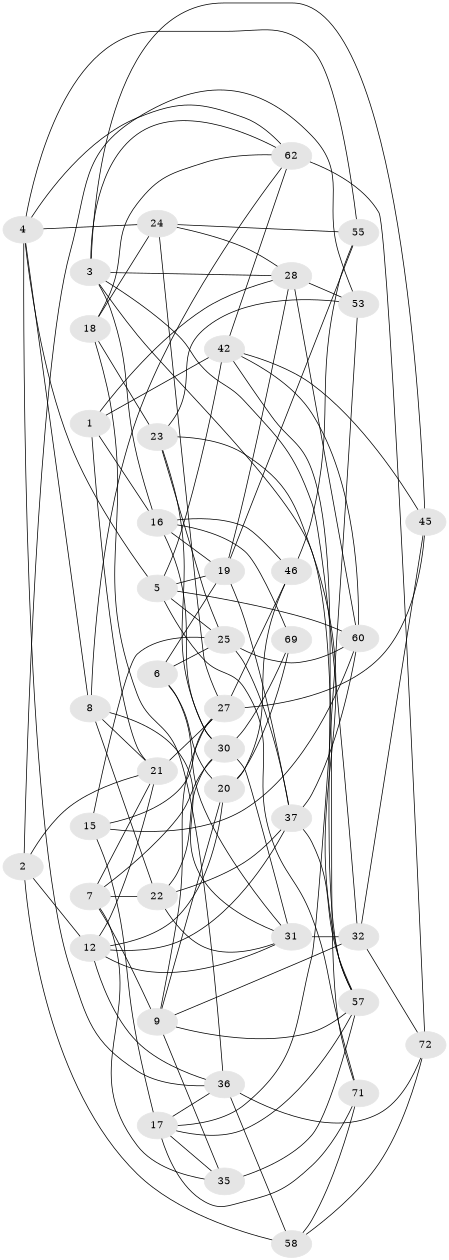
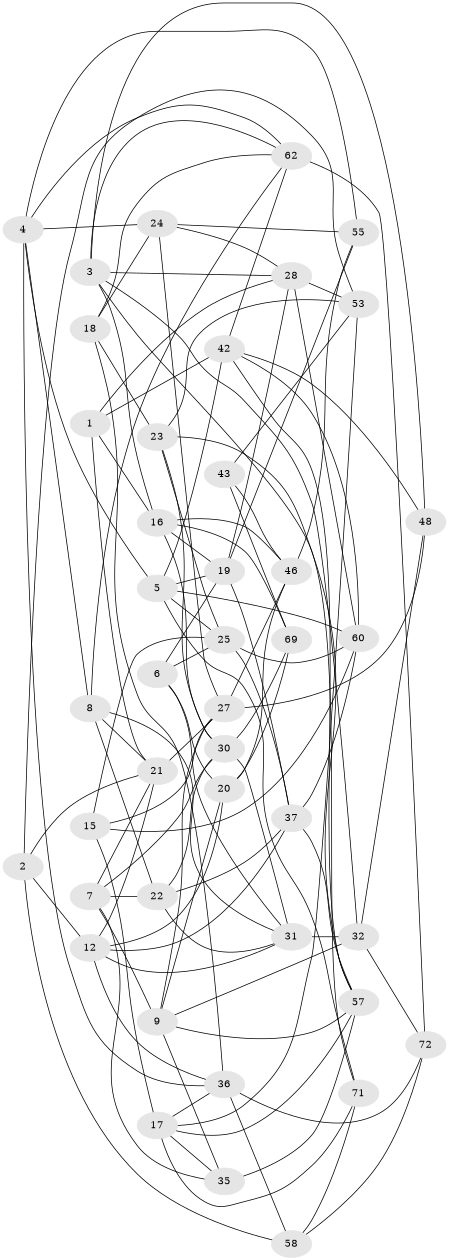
node "43": added
node "45": label "45" -> "48"
